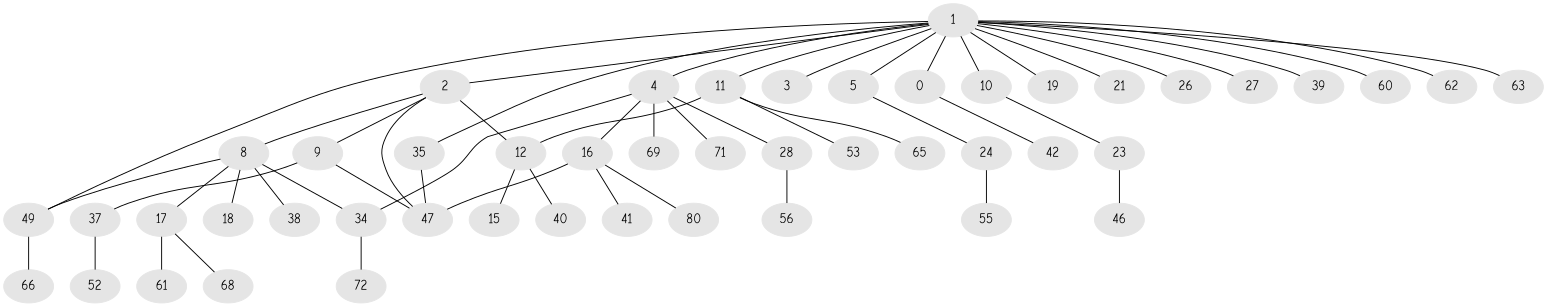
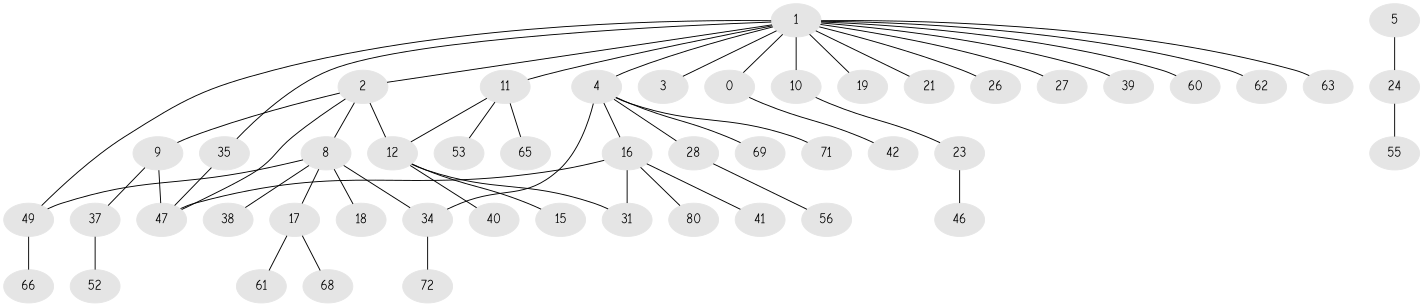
edge "1" -- "5": removed
node "31": added
